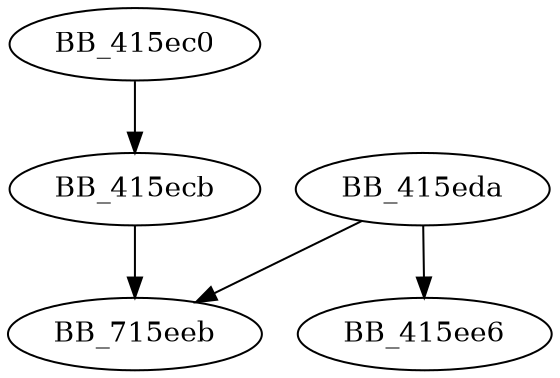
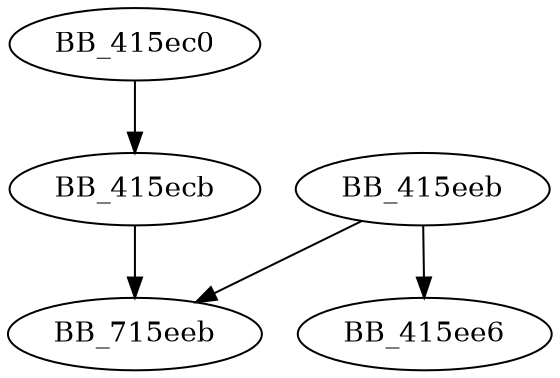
node "BB_415eda": label "BB_415eda" -> "BB_415eeb"
